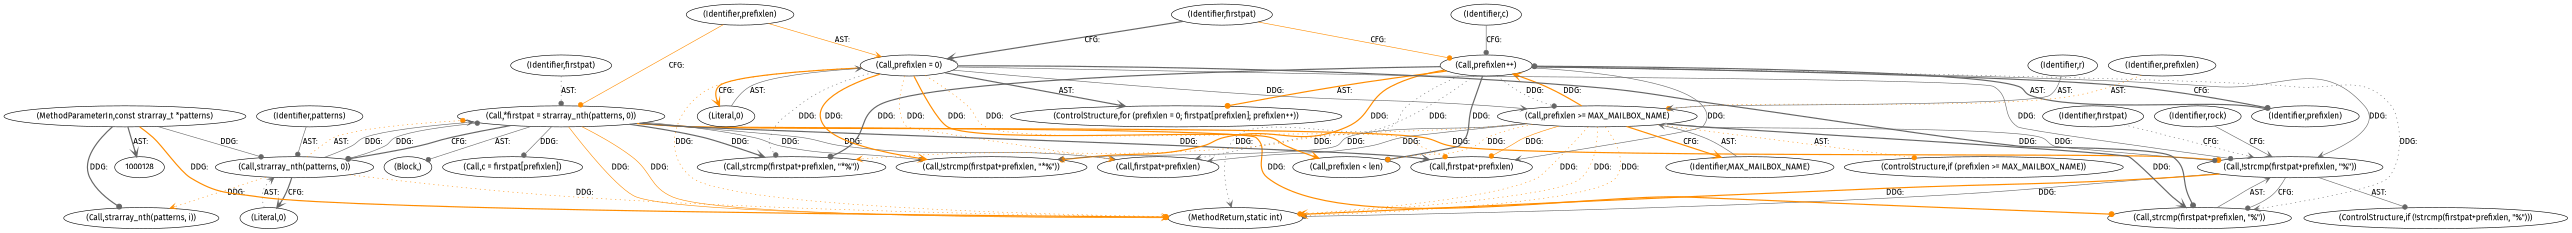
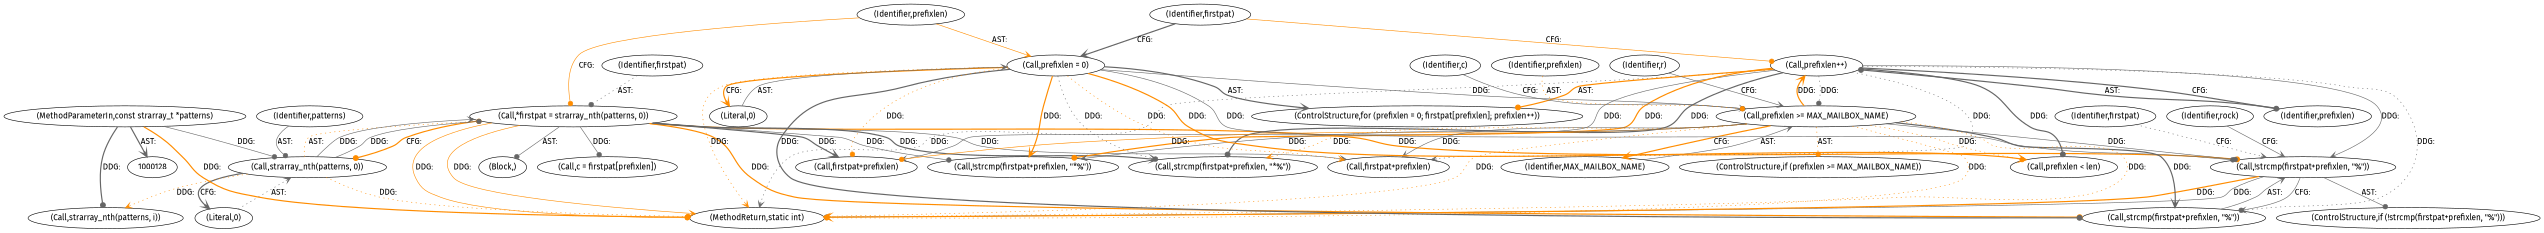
edge "(Identifier,c)" -> "(Call,prefixlen++)": now "(Identifier,c)" -> "(Call,prefixlen >= MAX_MAILBOX_NAME)"
edge "(Identifier,r)" -> "(Call,prefixlen >= MAX_MAILBOX_NAME)": label "AST: " -> "CFG: "
edge "(Call,*firstpat = strarray_nth(patterns, 0))" -> "(Call,strarray_nth(patterns, 0))": color gray40 -> darkorange
